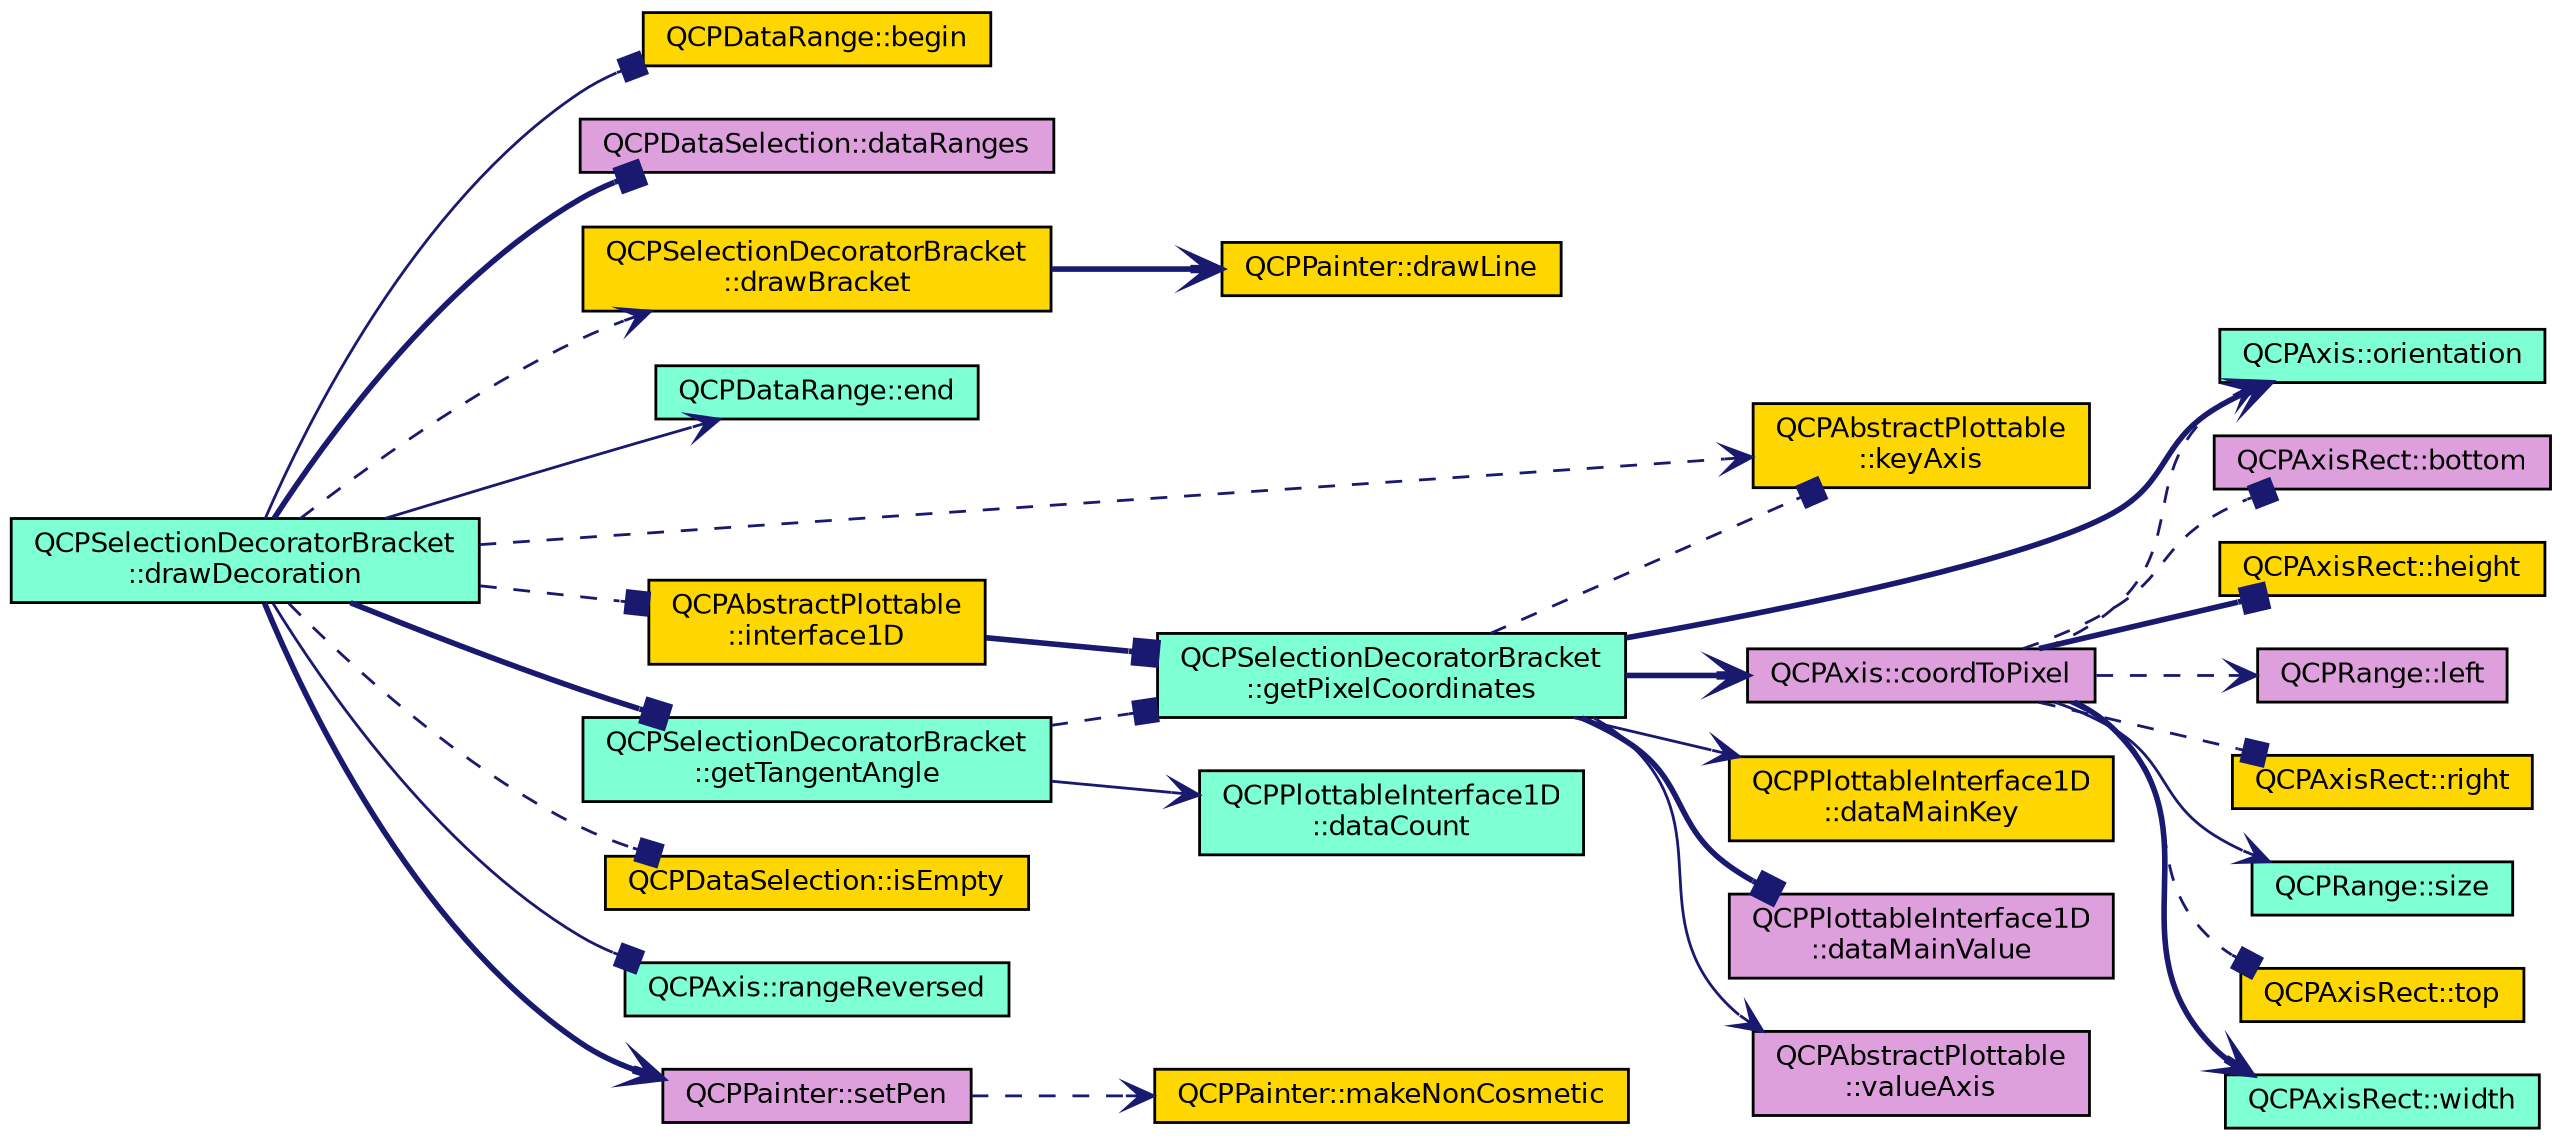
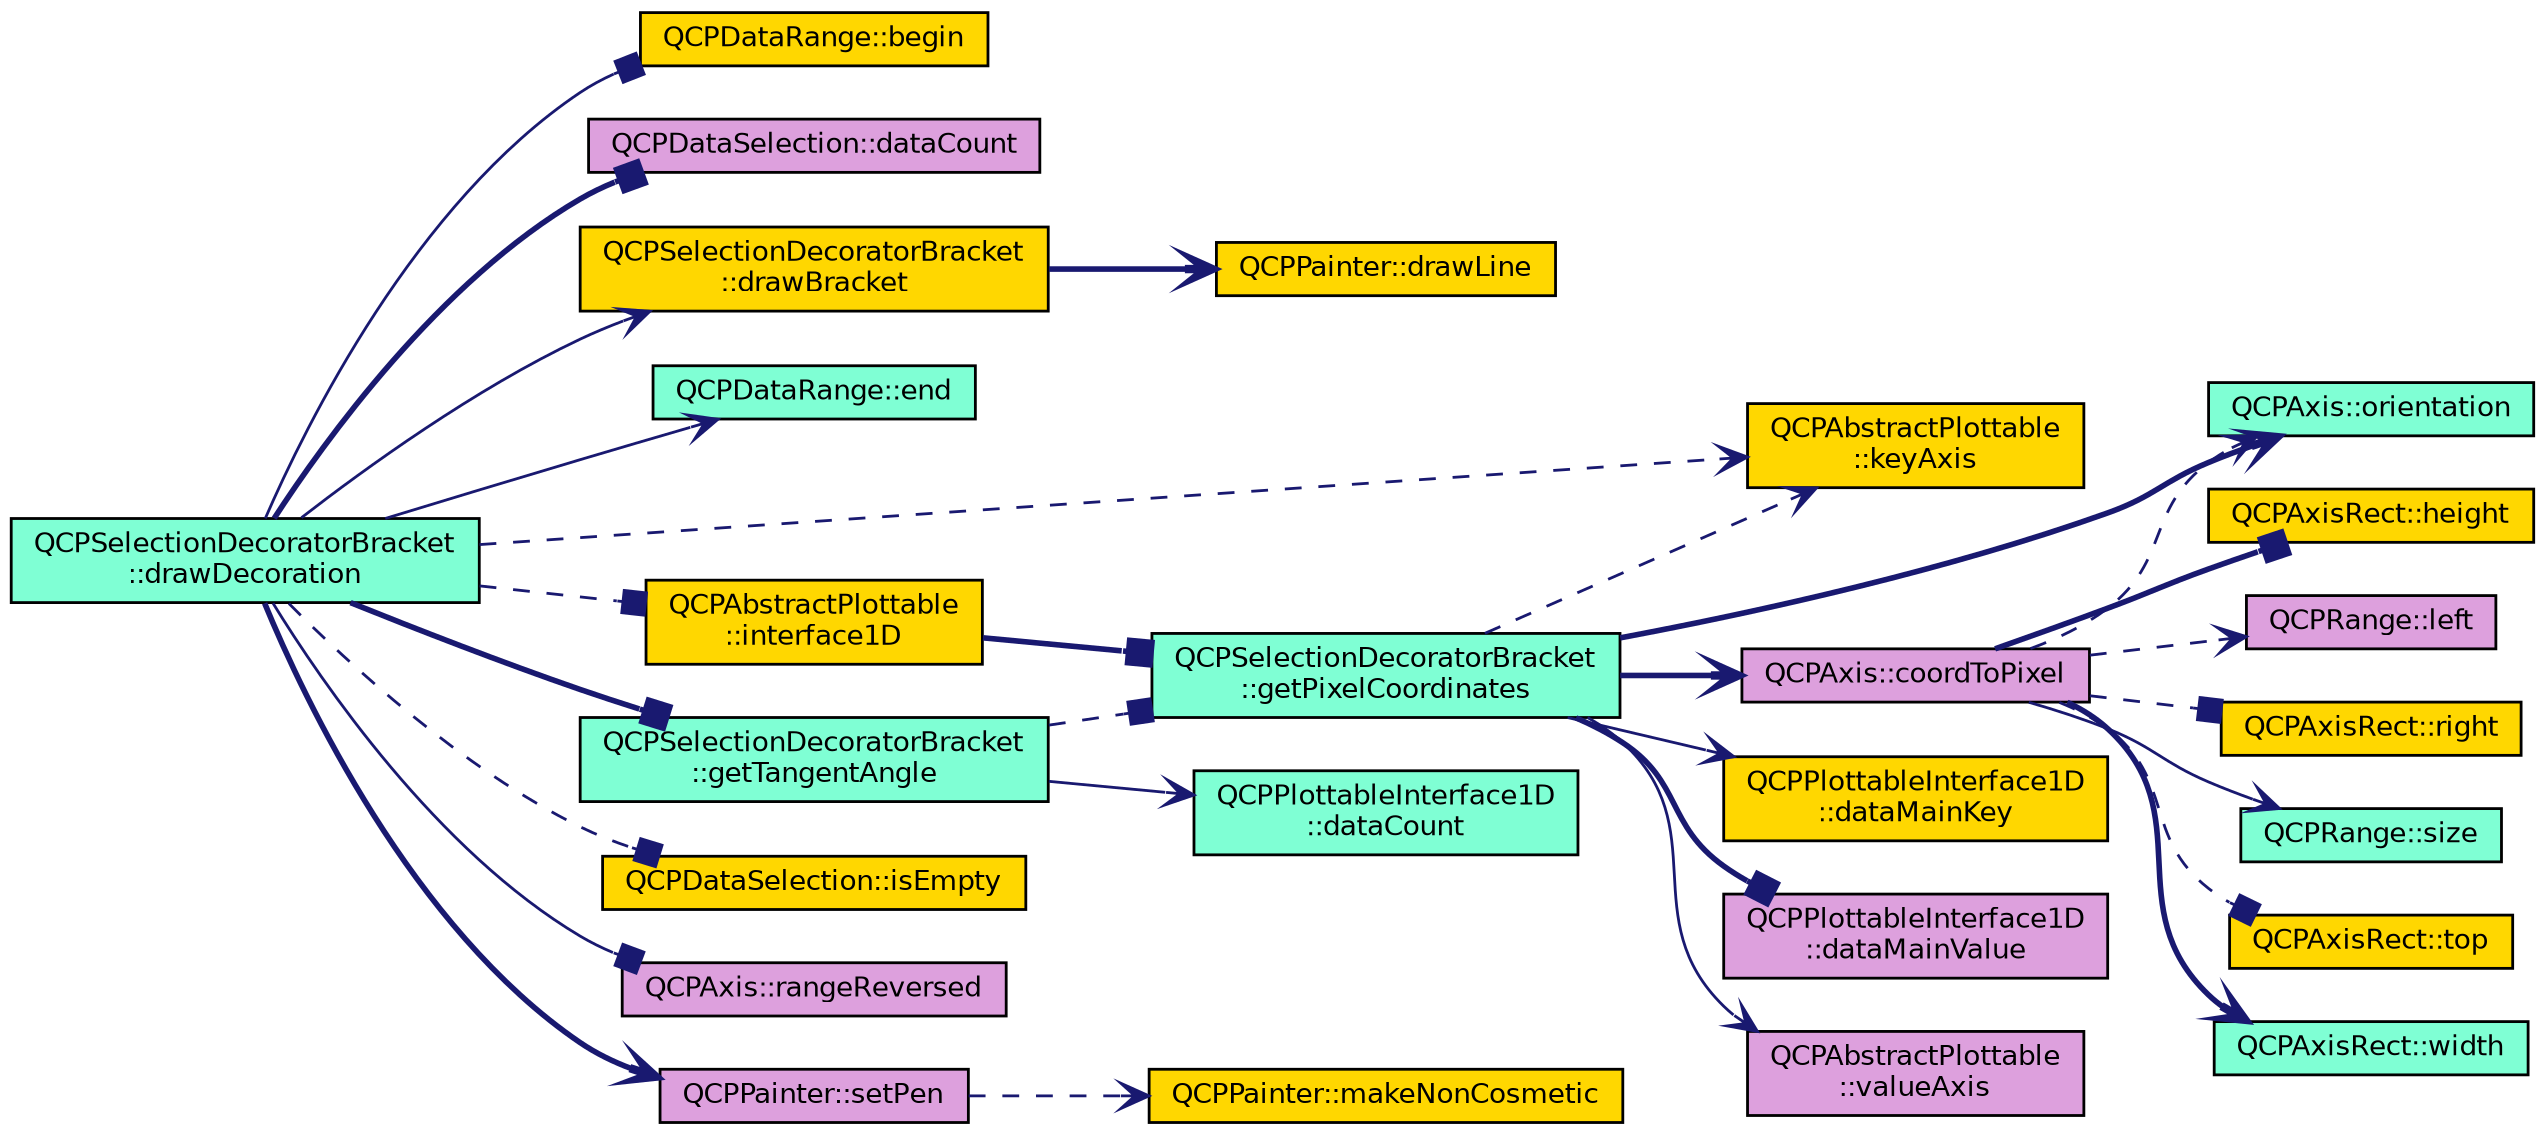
node "QCPDataSelection::dataRanges": label "QCPDataSelection::dataRanges" -> "QCPDataSelection::dataCount"
edge "QCPSelectionDecoratorBracket ::drawDecoration" -> "QCPSelectionDecoratorBracket ::drawBracket": style dashed -> solid
node "QCPAxisRect::bottom": removed
edge "QCPSelectionDecoratorBracket ::getPixelCoordinates" -> "QCPAbstractPlottable ::keyAxis": arrowhead box -> vee
node "QCPAxis::rangeReversed": fillcolor aquamarine -> plum
